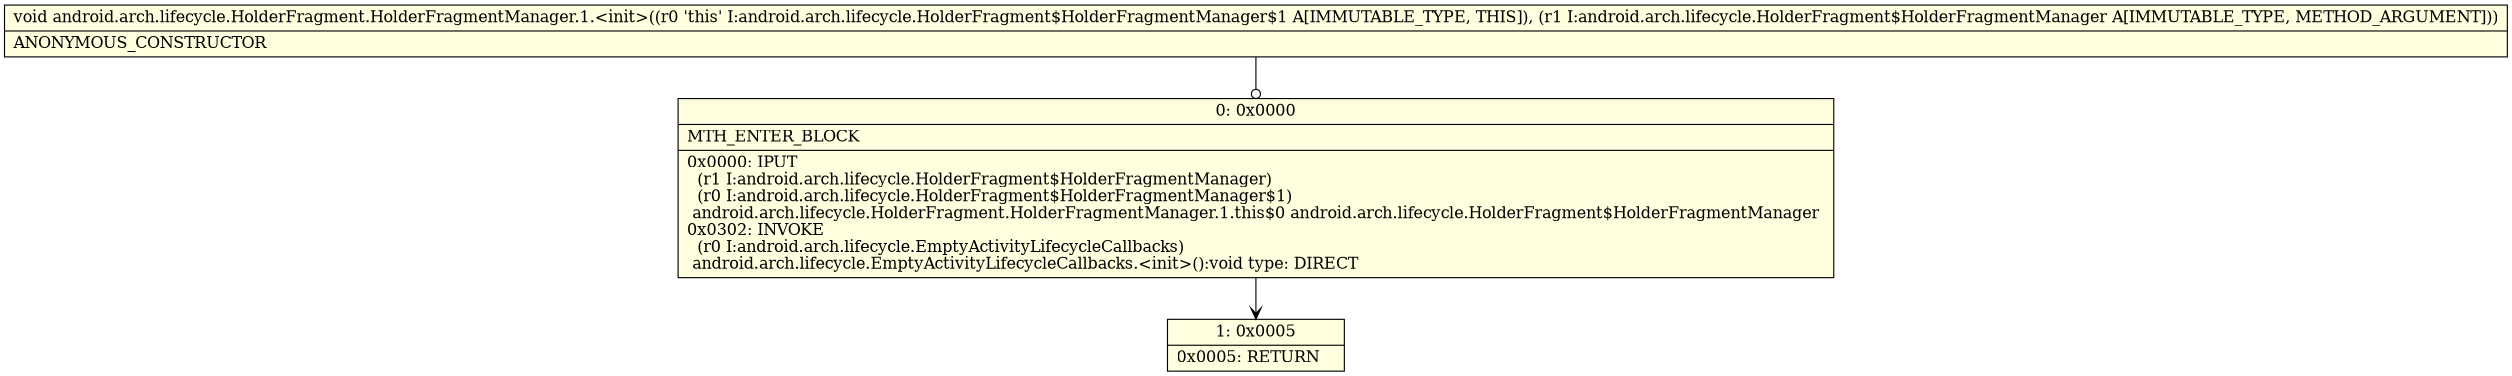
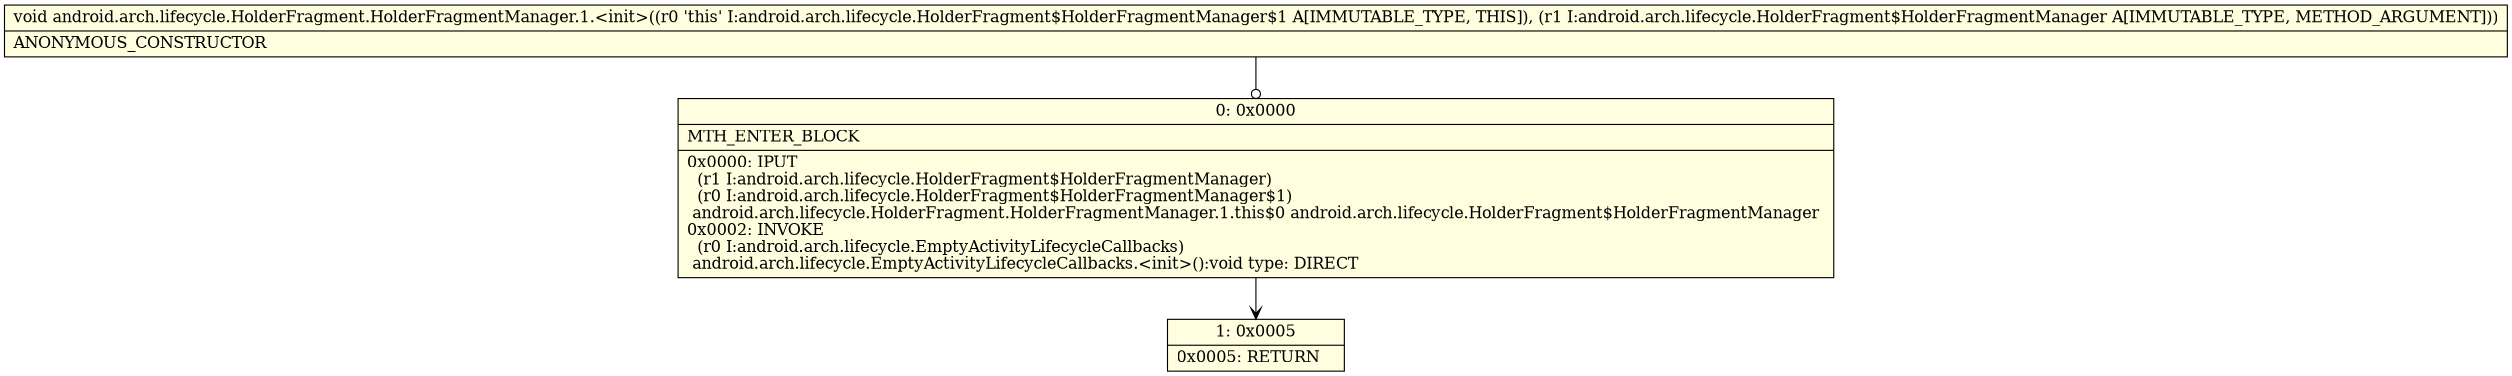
node "0: 0x0000": text "0x0302: INVOKE" -> "0x0002: INVOKE"
